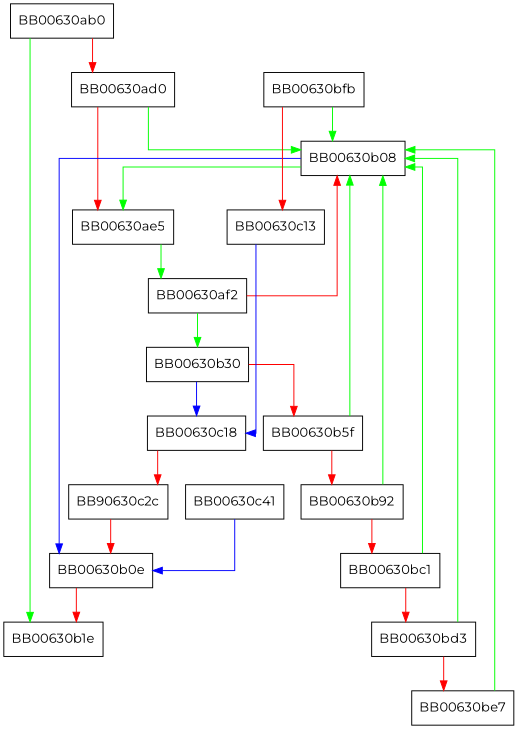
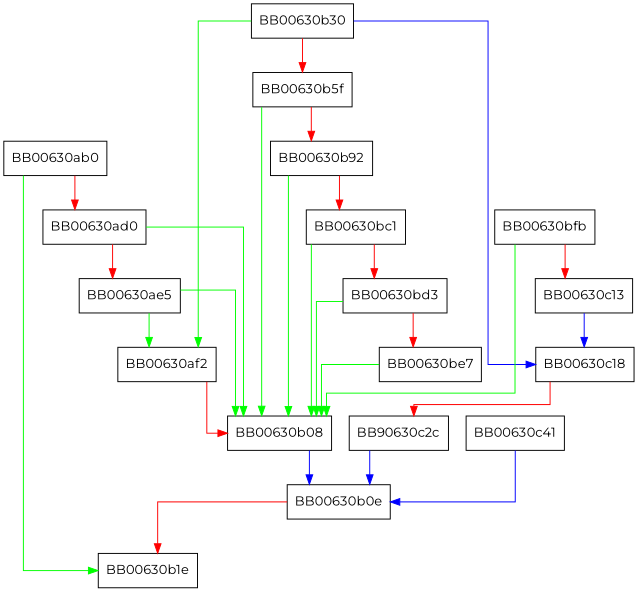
edge "BB00630b08" -> "BB00630ae5": reversed
edge "BB00630af2" -> "BB00630b30": reversed
edge "BB90630c2c" -> "BB00630b0e": color red -> blue
